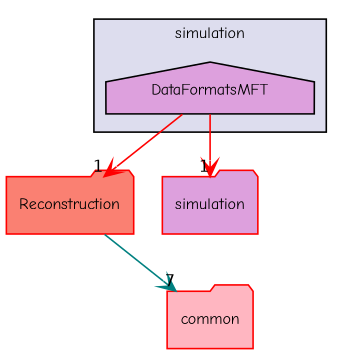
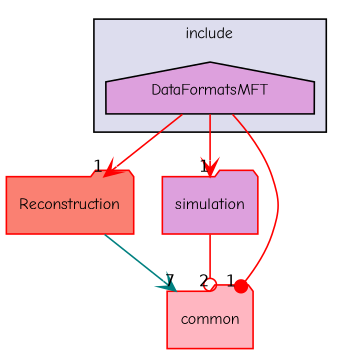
cluster "simulation": label "simulation" -> "include"
edge "DataFormatsMFT" -> "common": added
edge "simulation" -> "common": added
